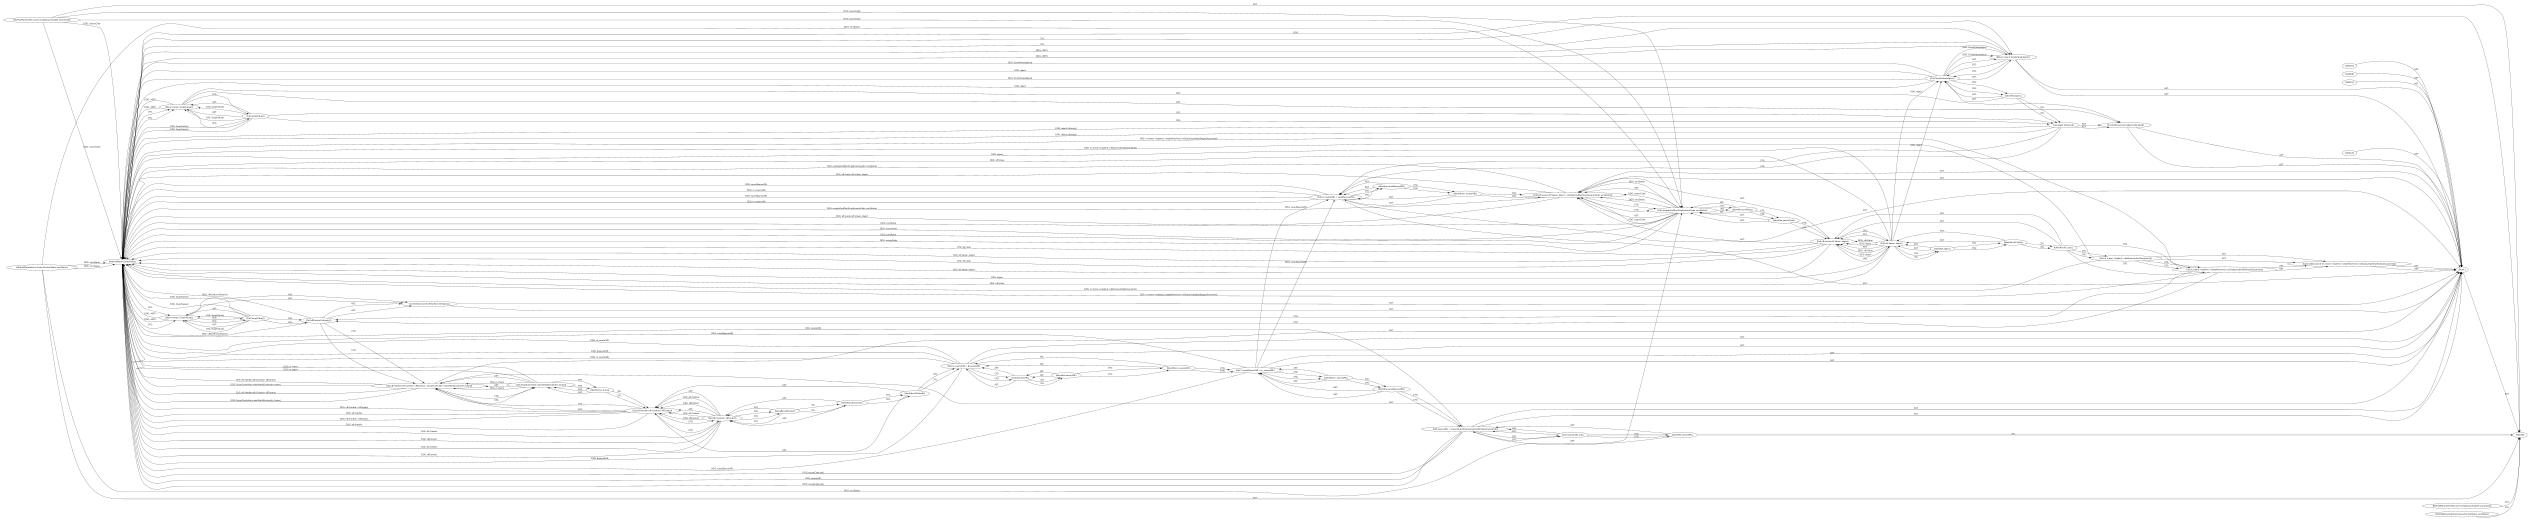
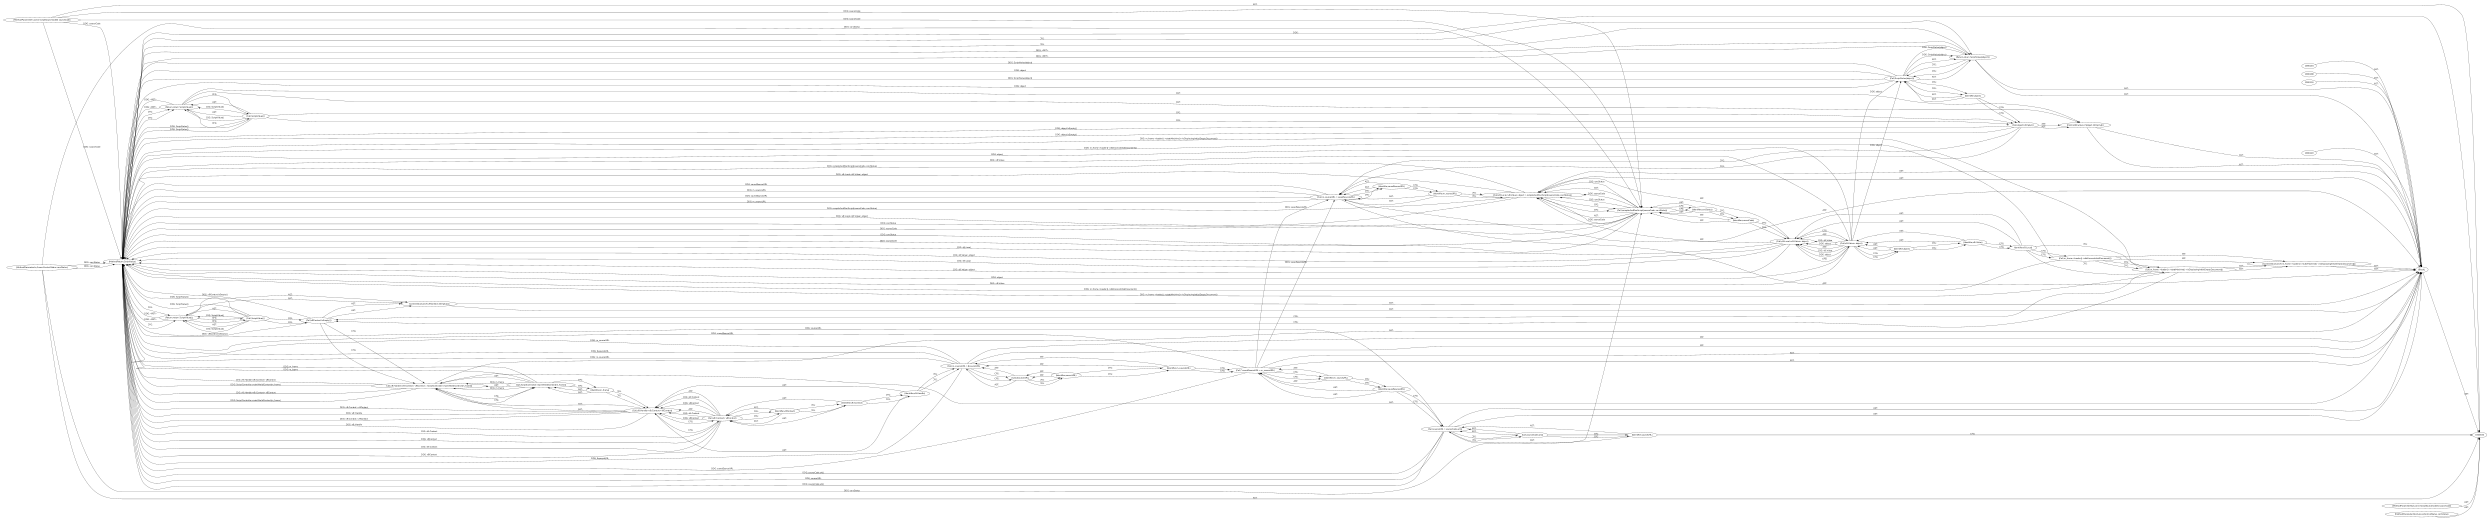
node "(Call,sourceURL = sourceCode.isDisplayingInitialEmptyDocument())": label "(Call,sourceURL = sourceCode.isDisplayingInitialEmptyDocument())" -> "(Call,sourceURL = sourceCode.url())"
